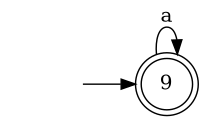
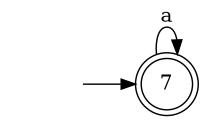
node "9": label "9" -> "7"
